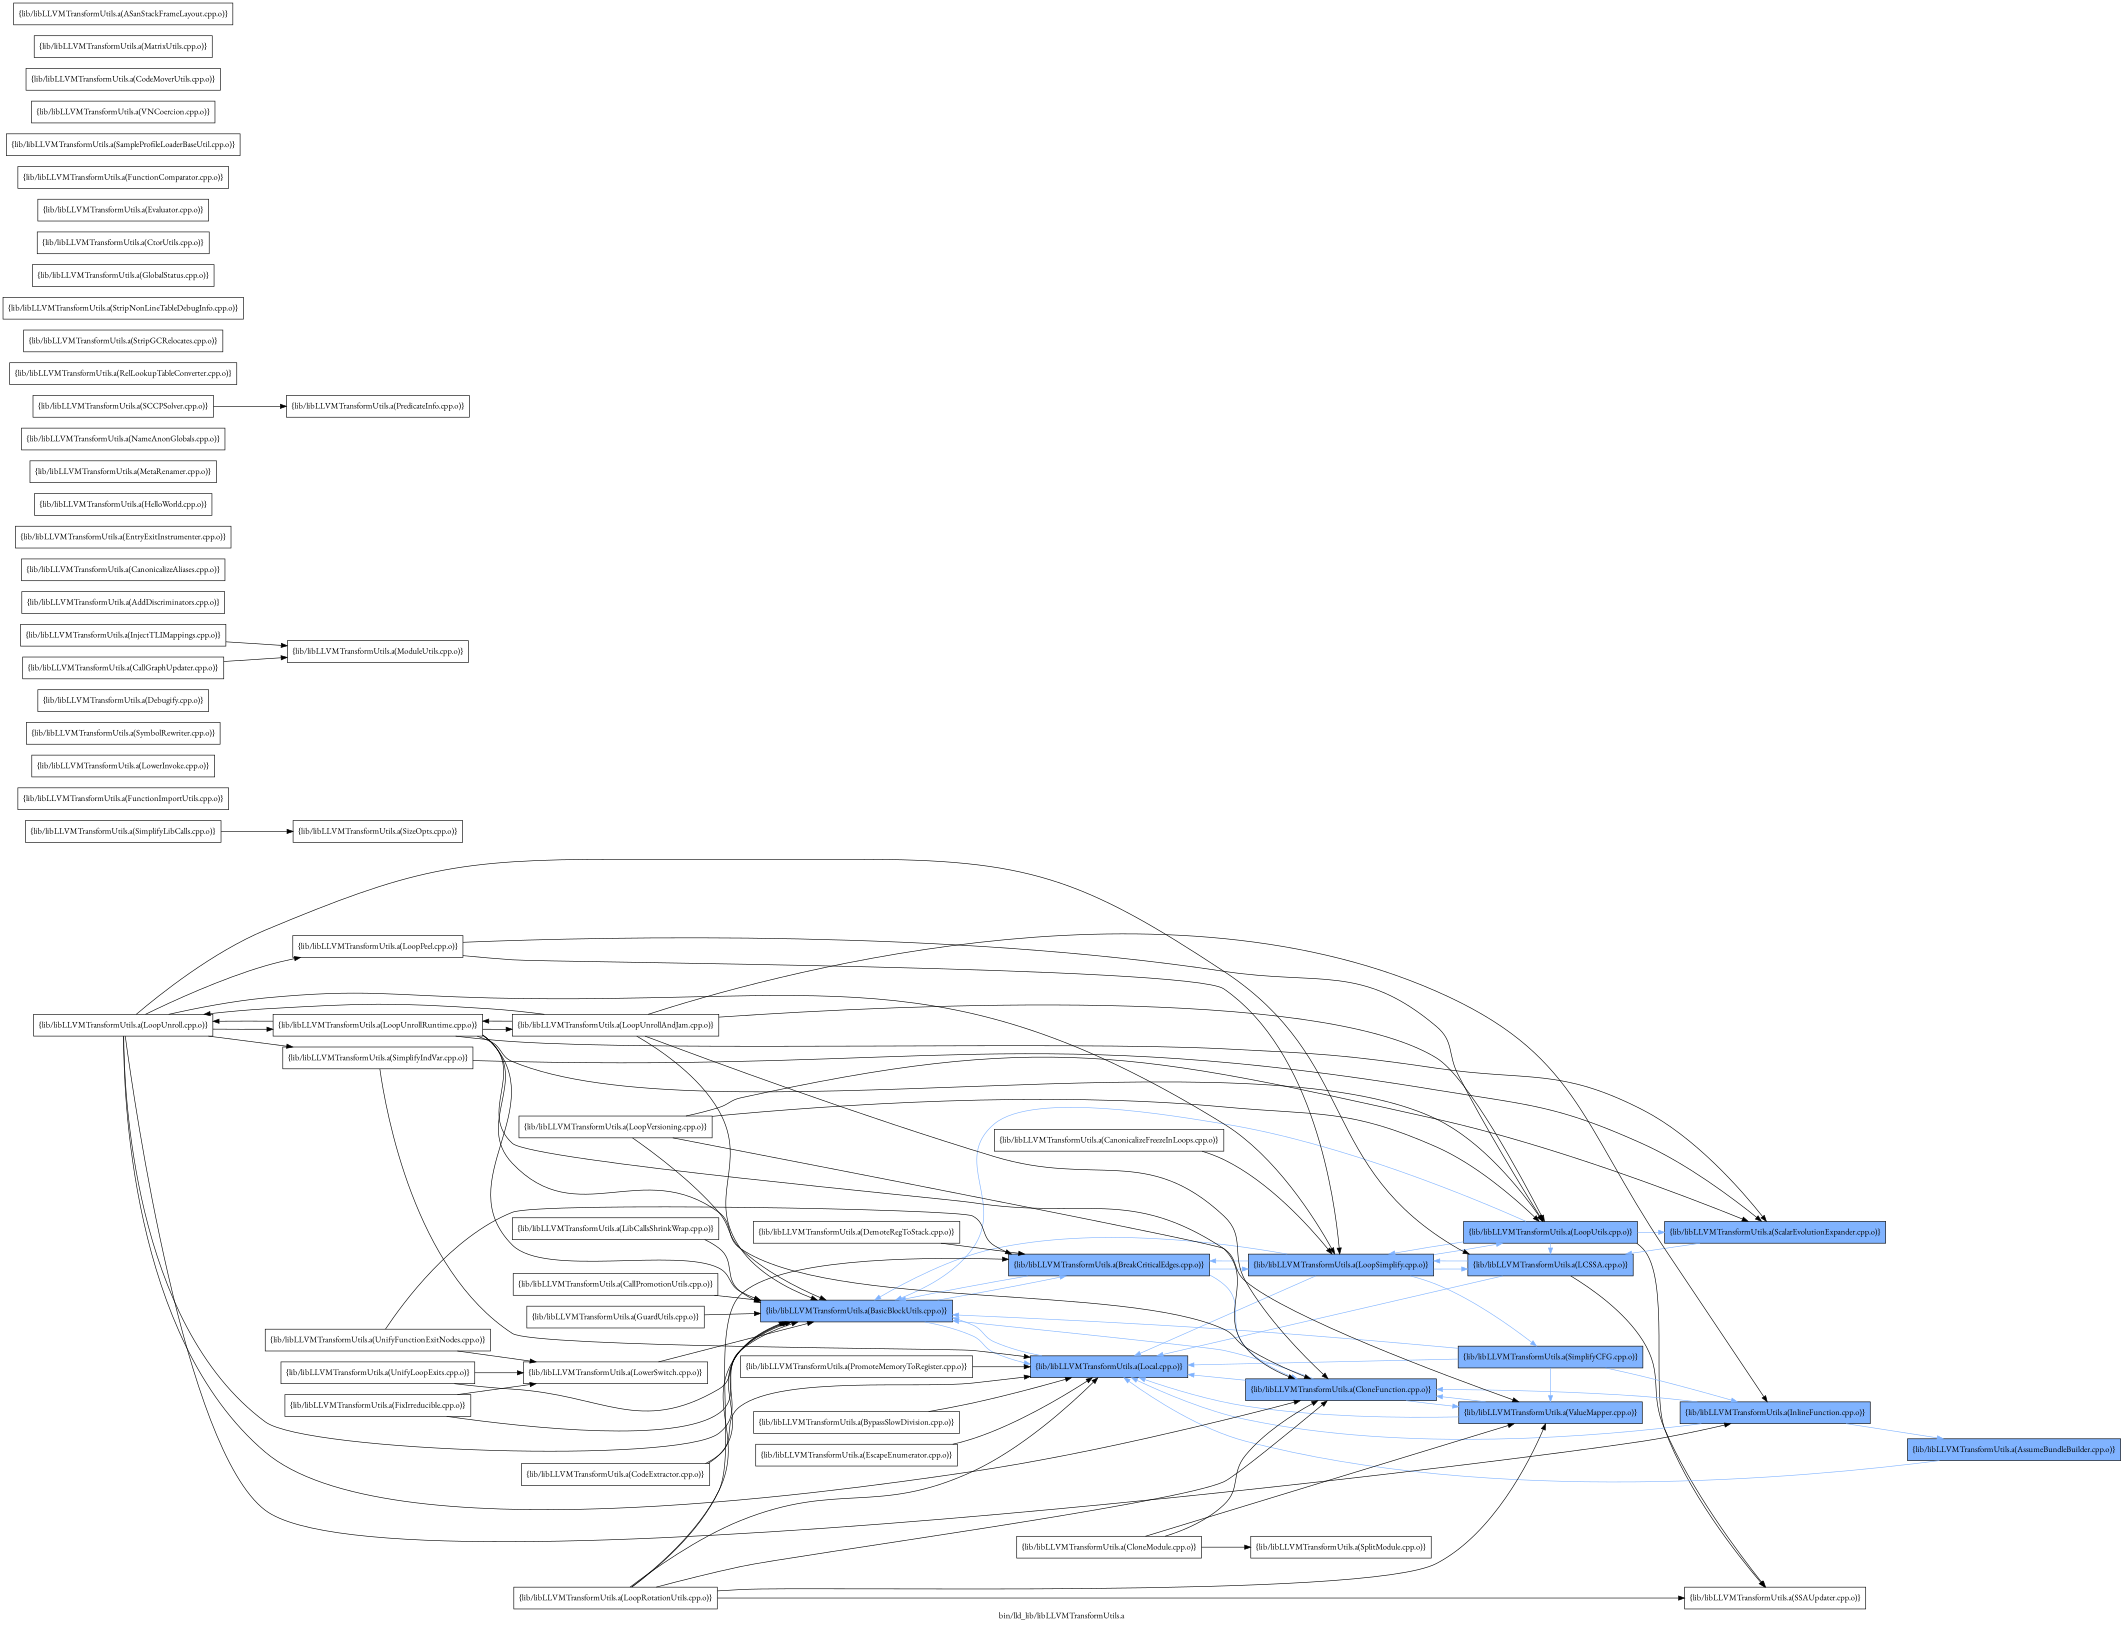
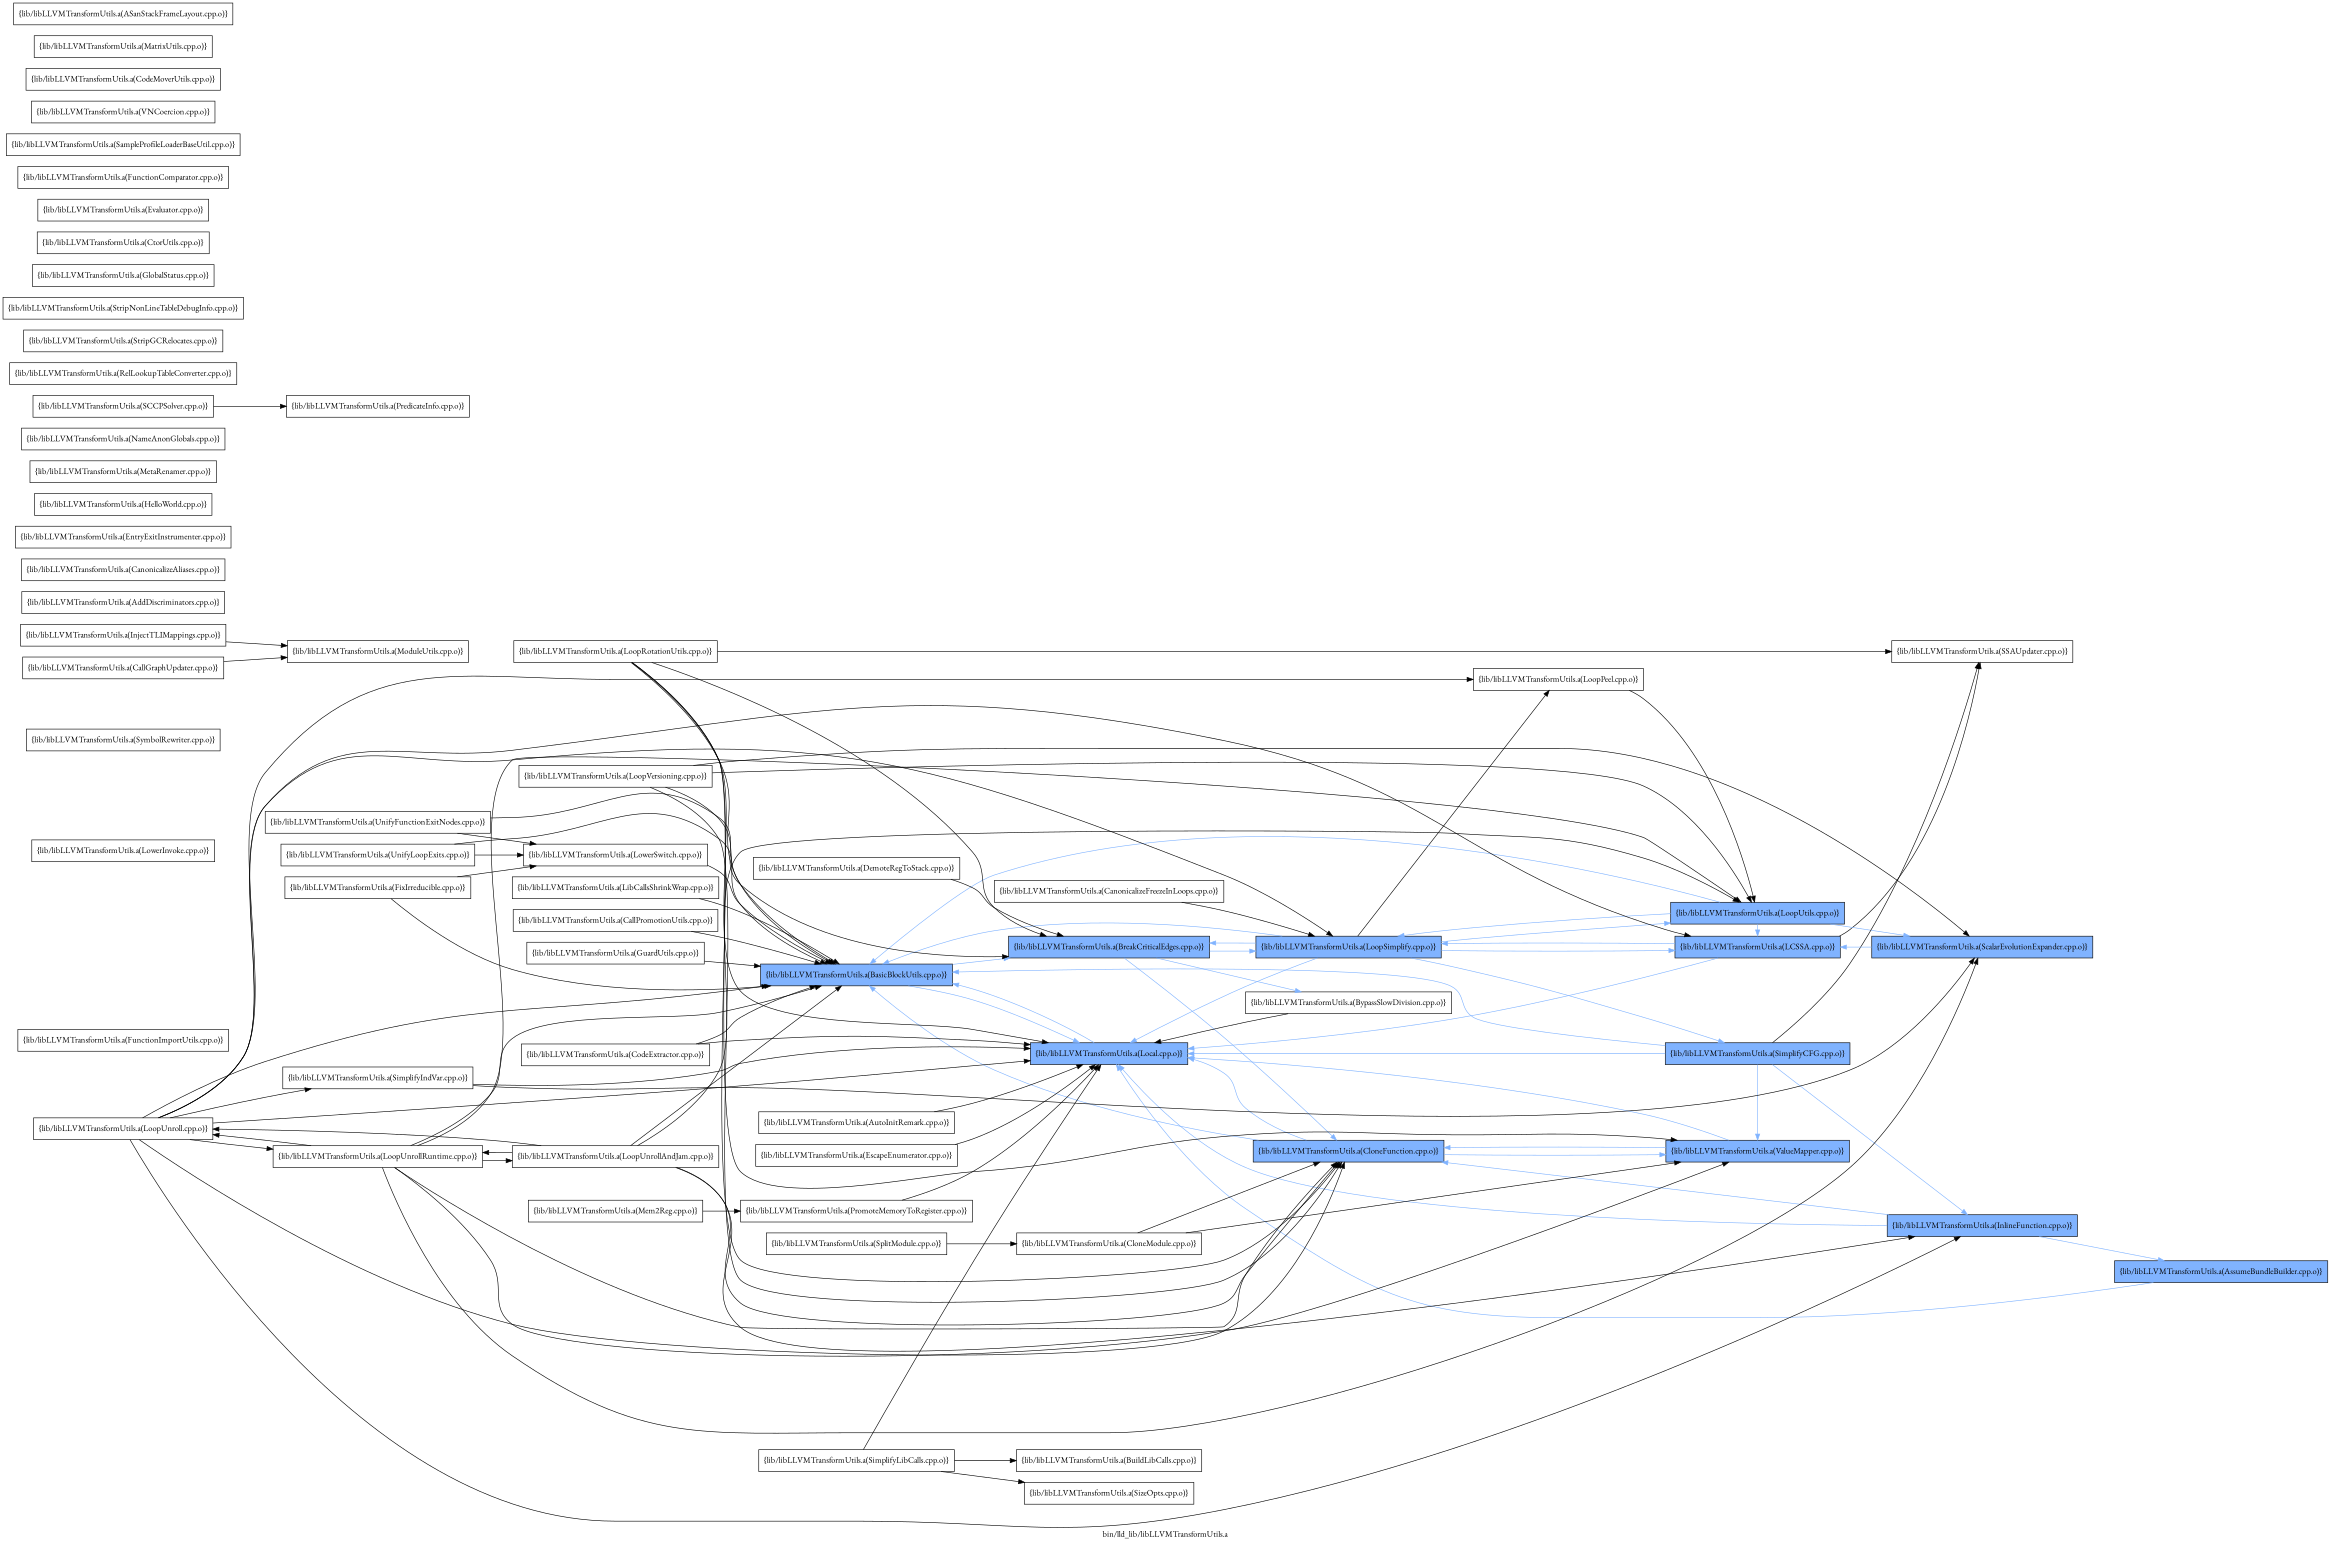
node "{lib/libLLVMTransformUtils.a(Debugify.cpp.o)}": removed
edge "{lib/libLLVMTransformUtils.a(LoopPeel.cpp.o)}" -> "{lib/libLLVMTransformUtils.a(LoopSimplify.cpp.o)}": reversed
edge "{lib/libLLVMTransformUtils.a(LoopUnroll.cpp.o)}" -> "{lib/libLLVMTransformUtils.a(Local.cpp.o)}": added
node "{lib/libLLVMTransformUtils.a(AutoInitRemark.cpp.o)}": added
node "{lib/libLLVMTransformUtils.a(Mem2Reg.cpp.o)}": added
edge "{lib/libLLVMTransformUtils.a(SimplifyLibCalls.cpp.o)}" -> "{lib/libLLVMTransformUtils.a(Local.cpp.o)}": added
edge "{lib/libLLVMTransformUtils.a(BreakCriticalEdges.cpp.o)}" -> "{lib/libLLVMTransformUtils.a(BasicBlockUtils.cpp.o)}": now "{lib/libLLVMTransformUtils.a(BreakCriticalEdges.cpp.o)}" -> "{lib/libLLVMTransformUtils.a(BypassSlowDivision.cpp.o)}"
edge "{lib/libLLVMTransformUtils.a(LoopUtils.cpp.o)}" -> "{lib/libLLVMTransformUtils.a(SSAUpdater.cpp.o)}": now "{lib/libLLVMTransformUtils.a(SimplifyCFG.cpp.o)}" -> "{lib/libLLVMTransformUtils.a(SSAUpdater.cpp.o)}"
node "{lib/libLLVMTransformUtils.a(BuildLibCalls.cpp.o)}": added
edge "{lib/libLLVMTransformUtils.a(CloneModule.cpp.o)}" -> "{lib/libLLVMTransformUtils.a(SplitModule.cpp.o)}": reversed
